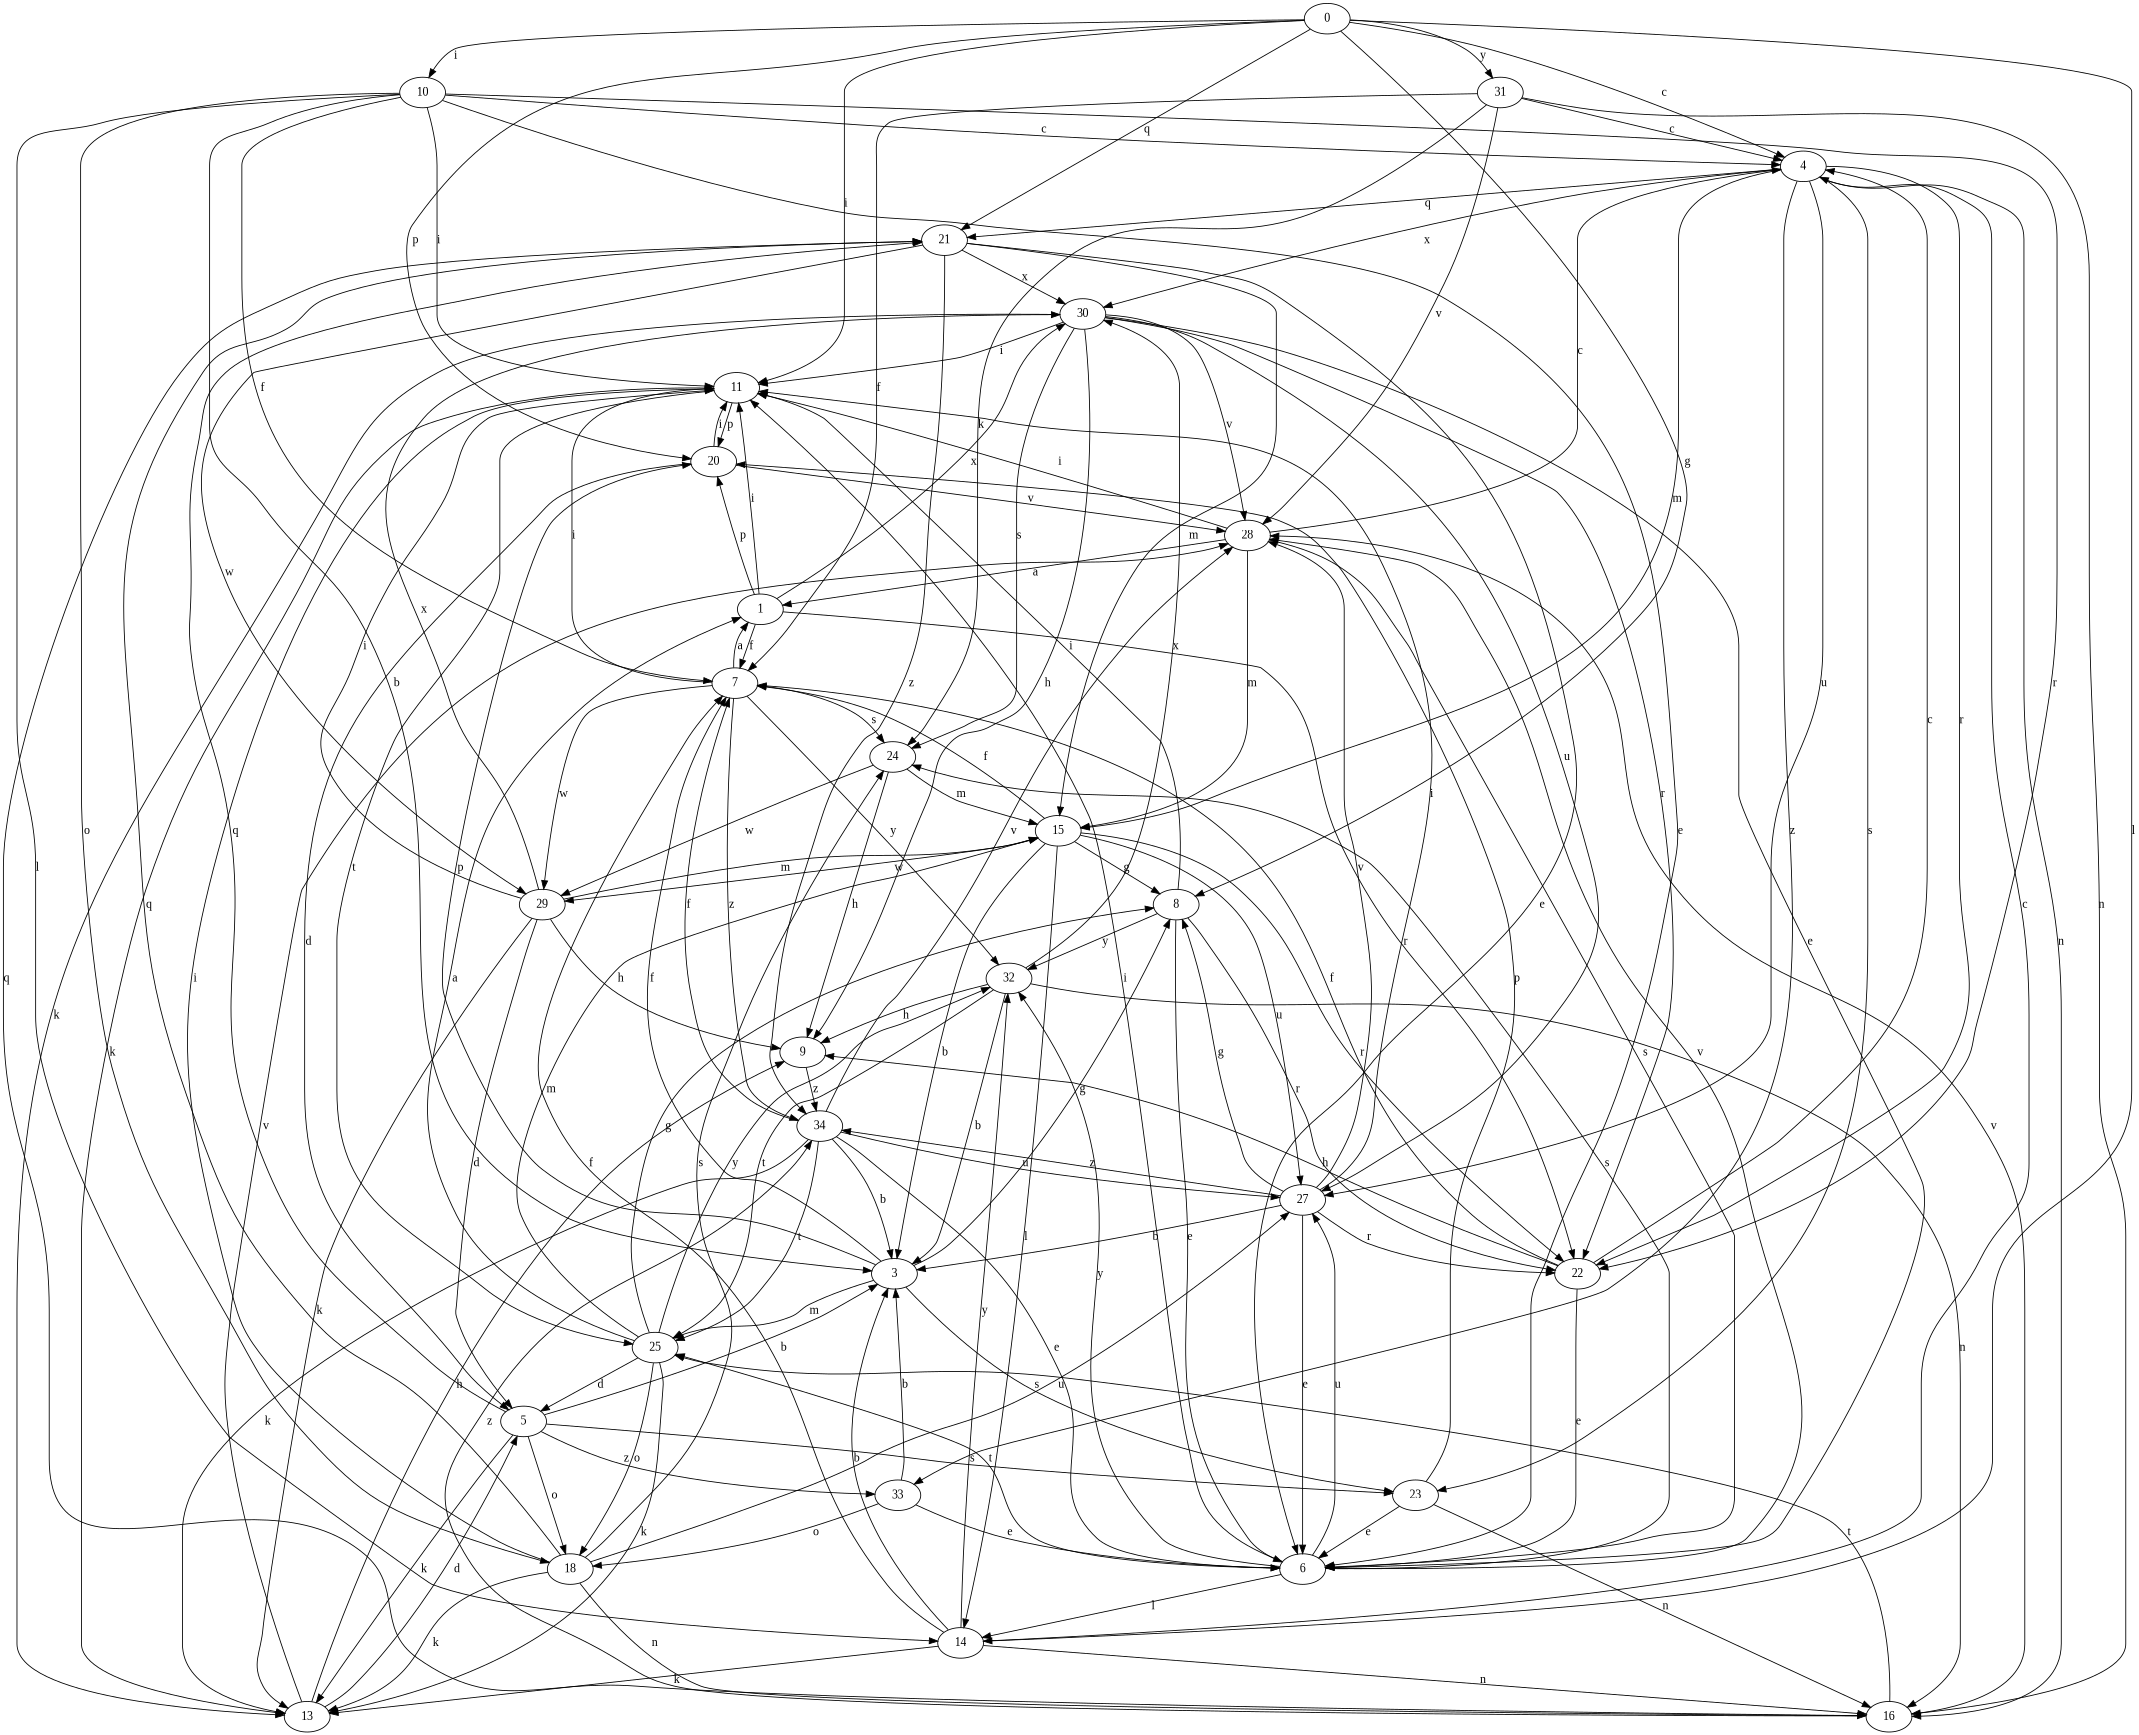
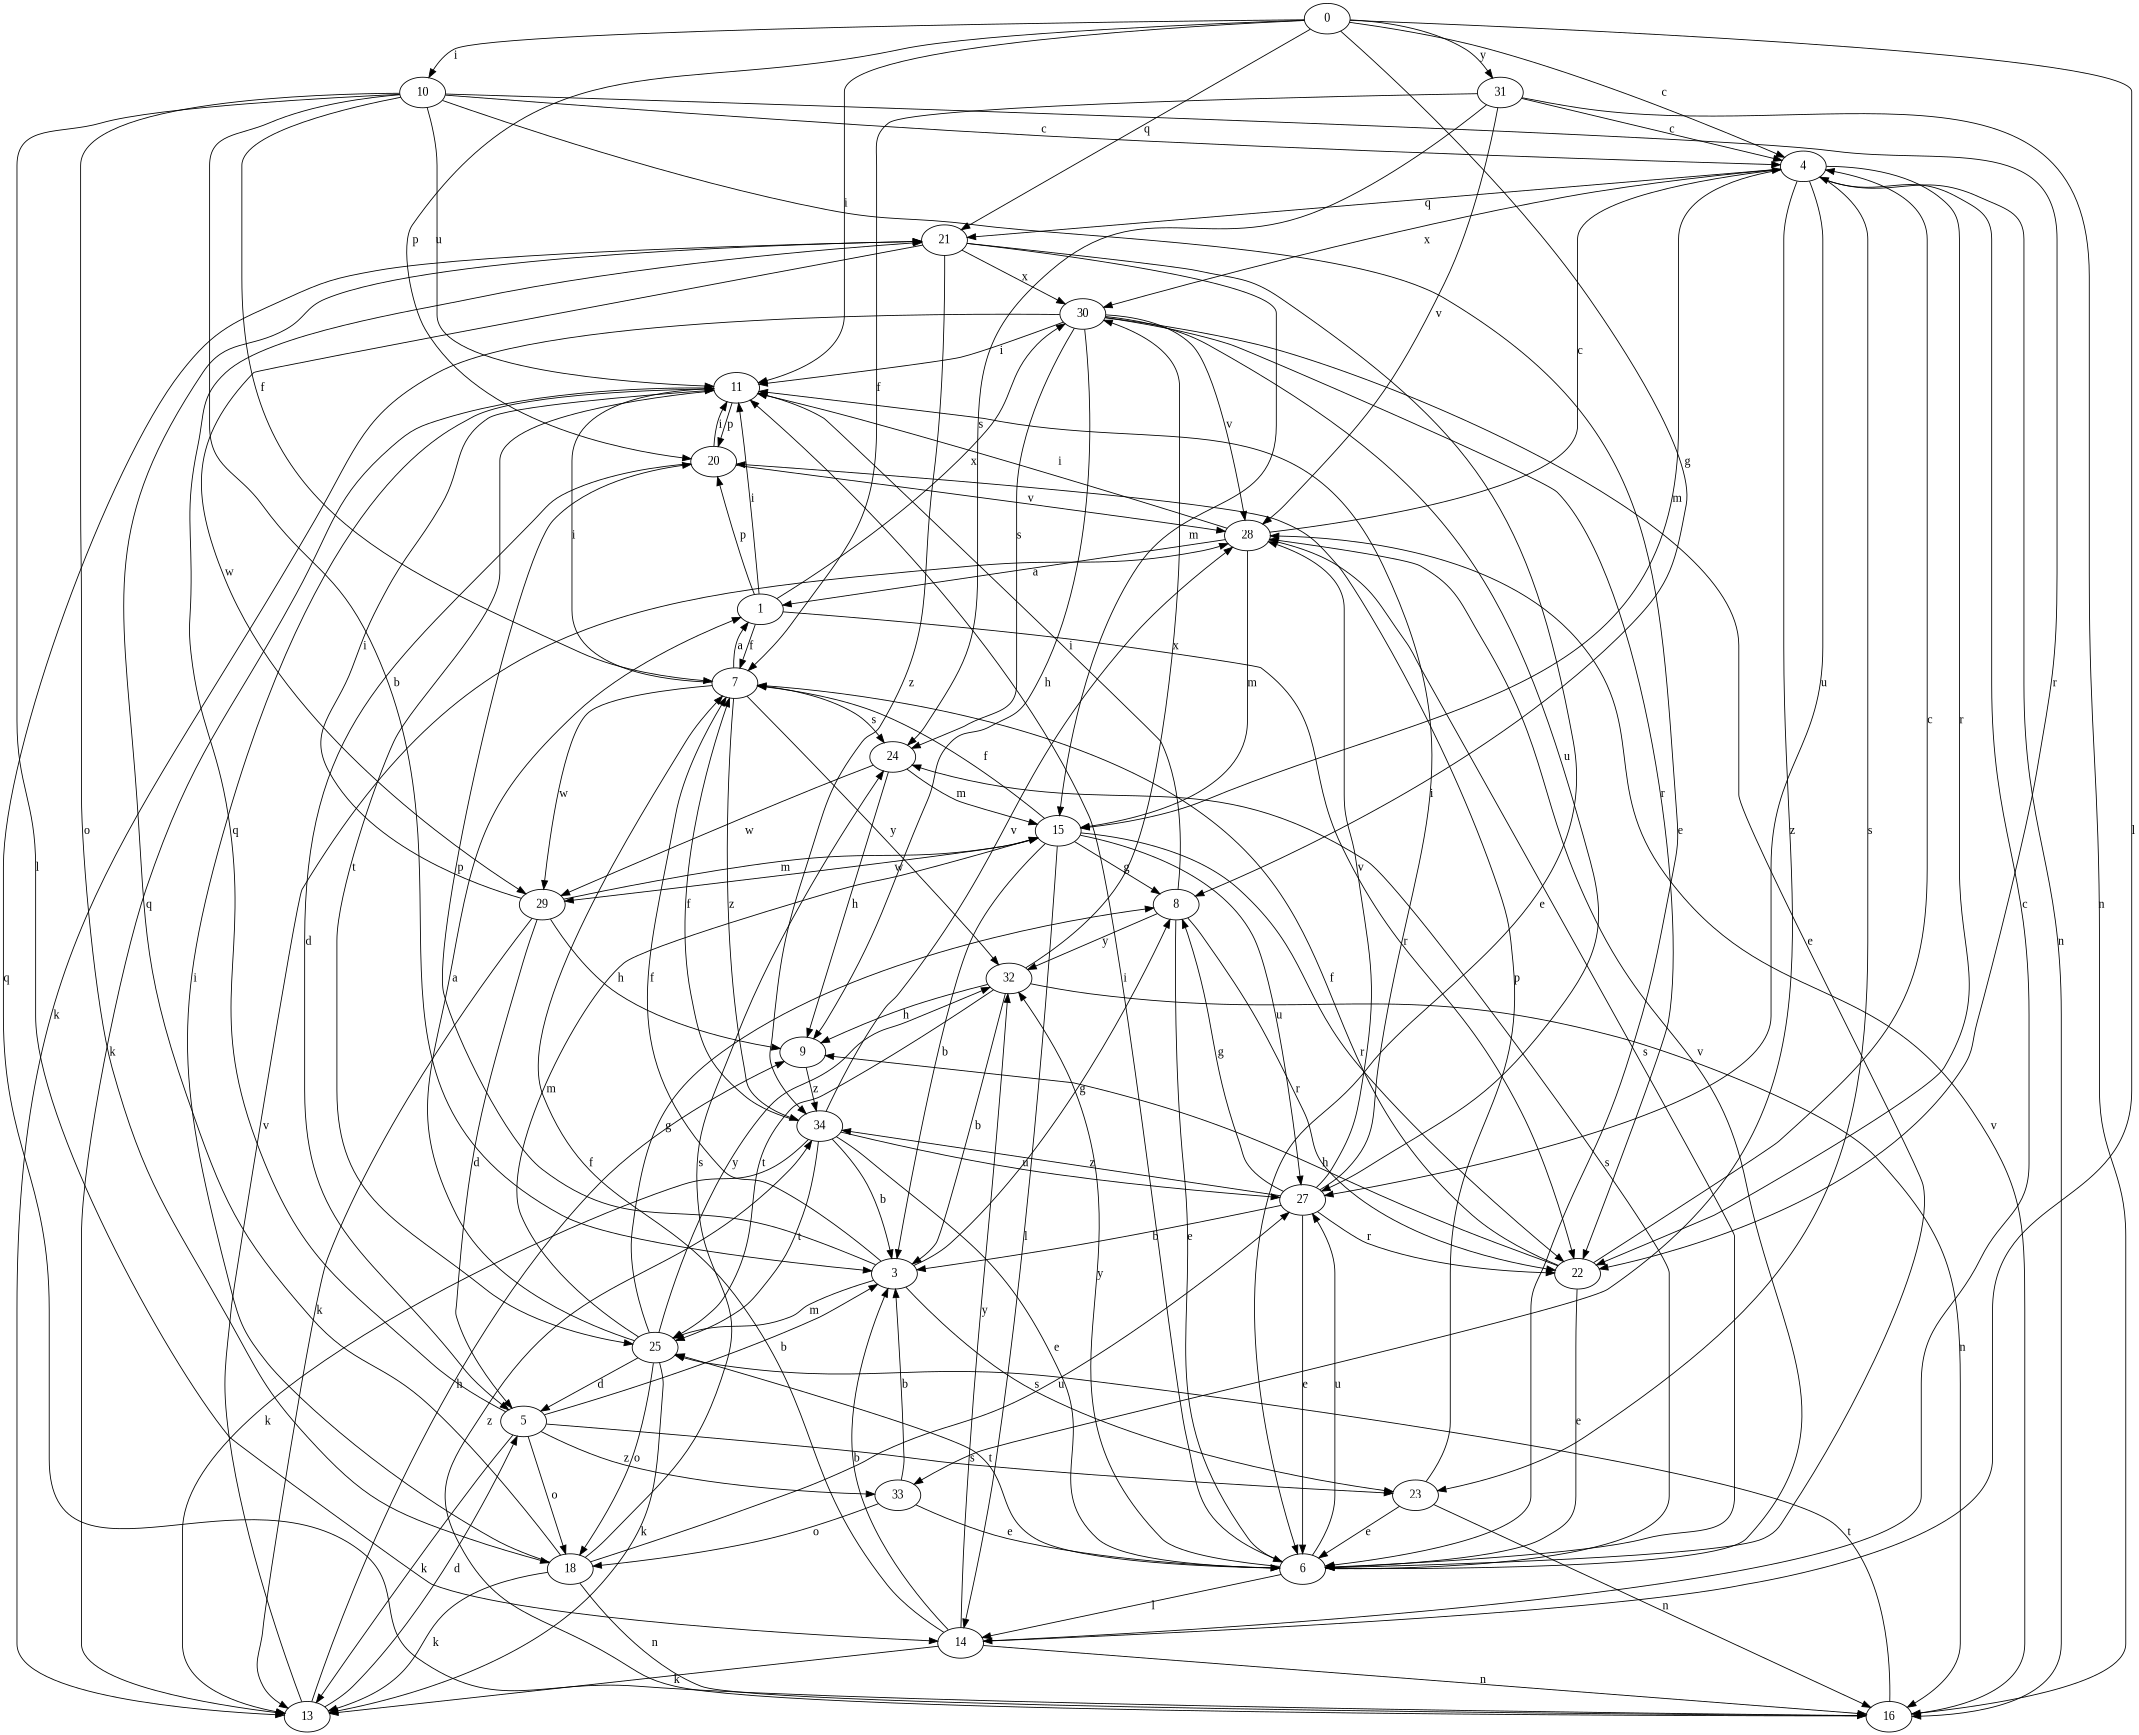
edge "10" -> "11": label "i" -> "u"
edge "29" -> "30": removed, label "x"
edge "31" -> "24": label "k" -> "s"
